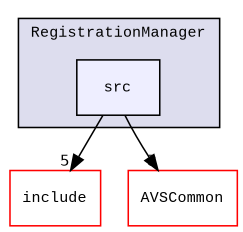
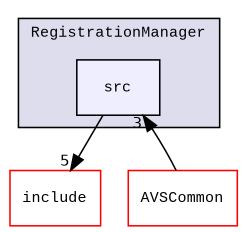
edge "src" -> "AVSCommon": reversed
